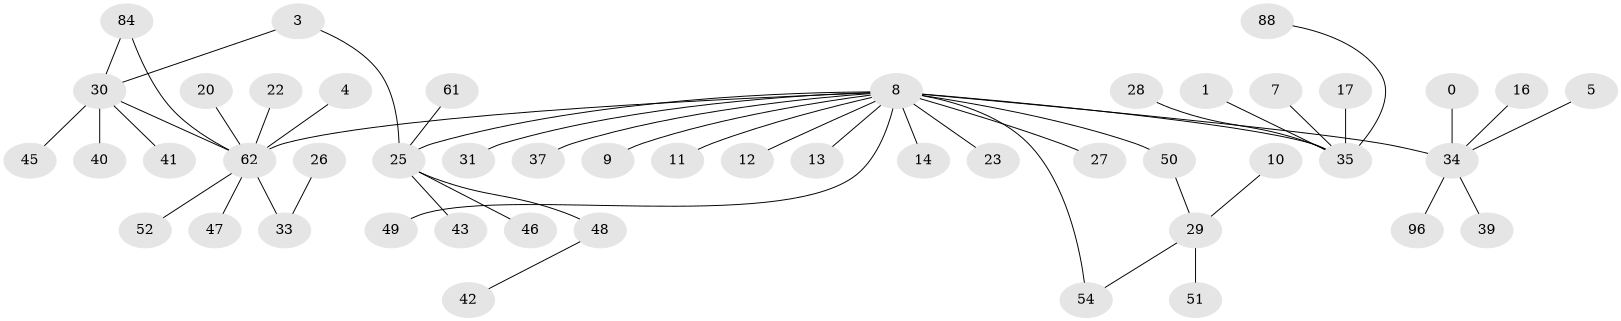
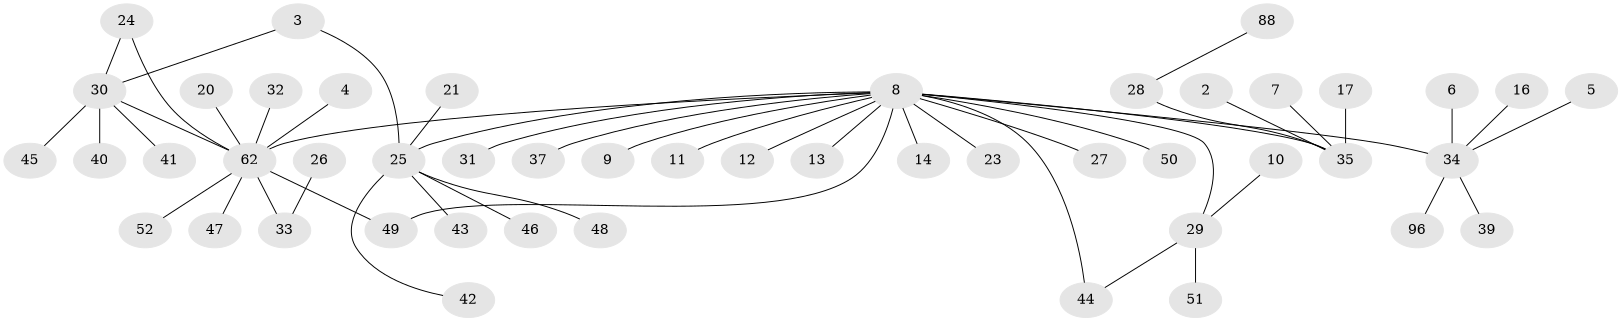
node "84": label "84" -> "24"
edge "88" -- "35": now "88" -- "28"
node "22": label "22" -> "32"
node "61": label "61" -> "21"
node "1": label "1" -> "2"
node "0": label "0" -> "6"
edge "50" -- "29": now "8" -- "29"
edge "62" -- "49": added
edge "48" -- "42": now "25" -- "42"
node "54": label "54" -> "44"
